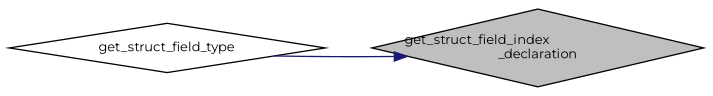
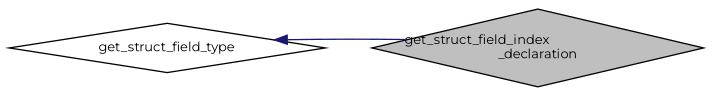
edge "get_struct_field_type" -> "get_struct_field_index _declaration": reversed
